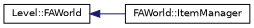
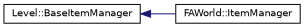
node "Level::FAWorld": label "Level::FAWorld" -> "Level::BaseItemManager"
